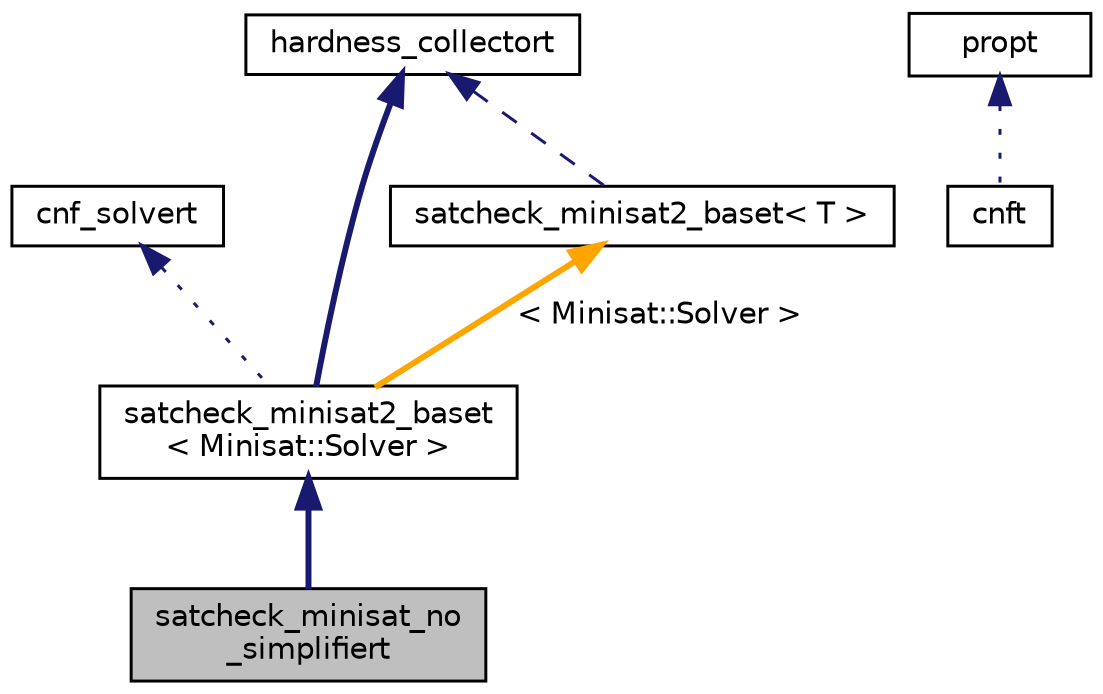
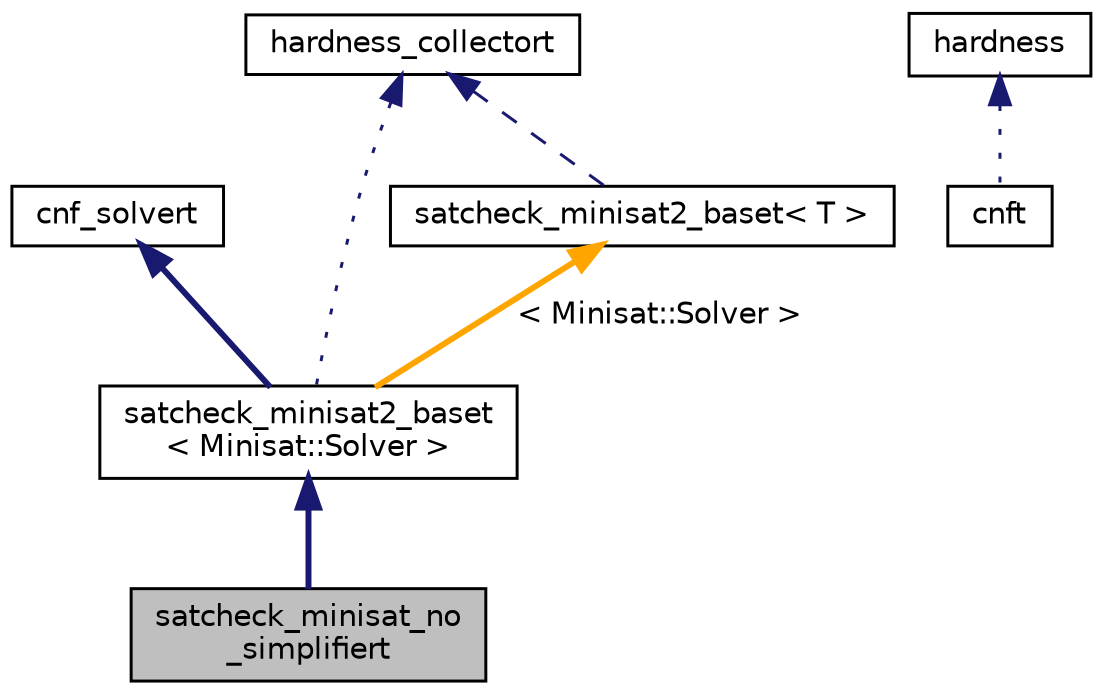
node "propt": label "propt" -> "hardness"
edge "satcheck_minisat2_baset < Minisat::Solver >" -> "hardness_collectort": style bold -> dotted
edge "satcheck_minisat2_baset < Minisat::Solver >" -> "cnf_solvert": style dotted -> bold
